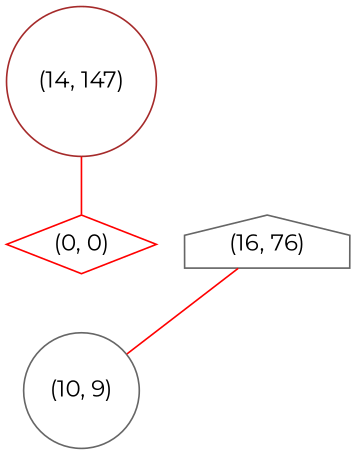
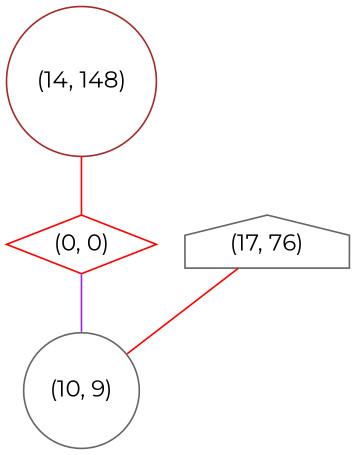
node "(14, 147)": label "(14, 147)" -> "(14, 148)"
node "(16, 76)": label "(16, 76)" -> "(17, 76)"
edge "(0, 0)" -- "(10, 9)": added
